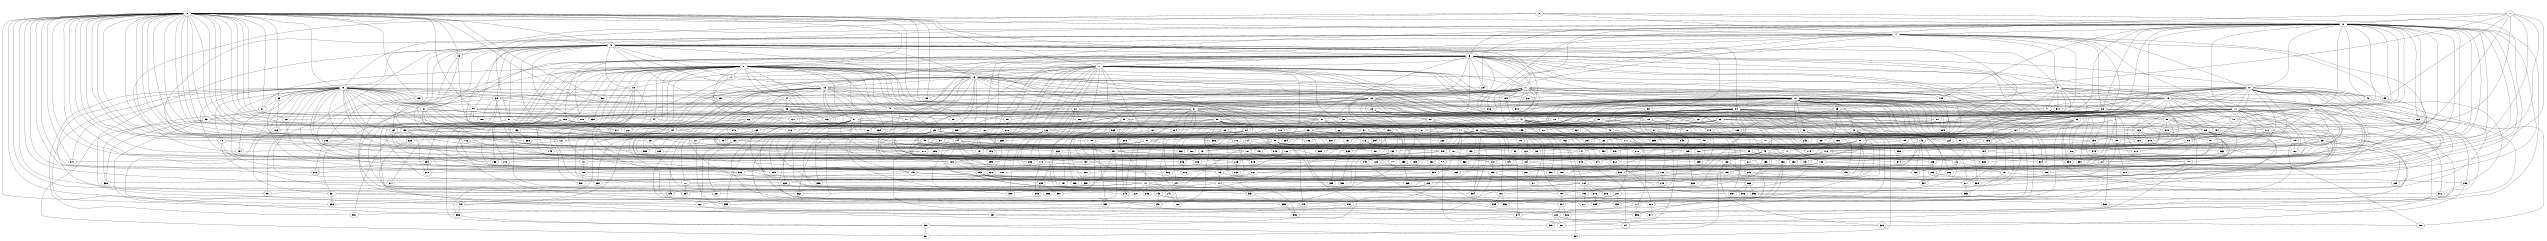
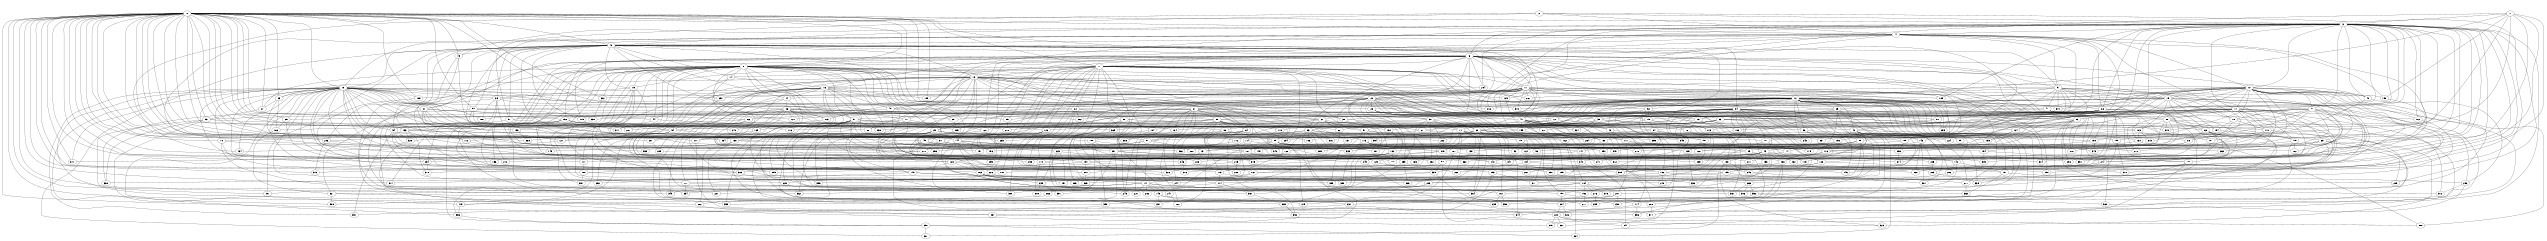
edge "17" -- "182": now "10" -- "182"
edge "0" -- "317": now "77" -- "317"
node "386": removed
